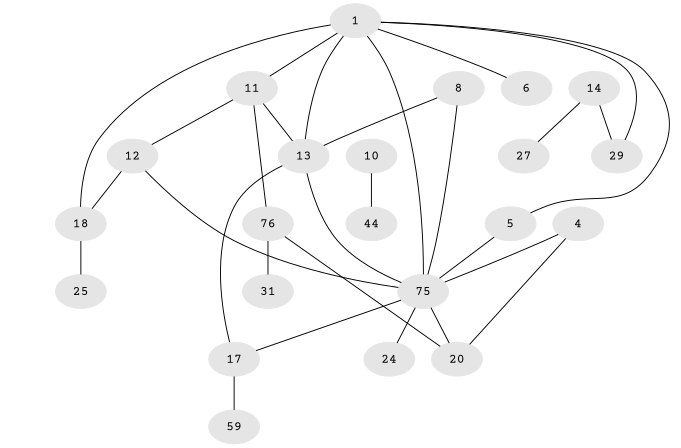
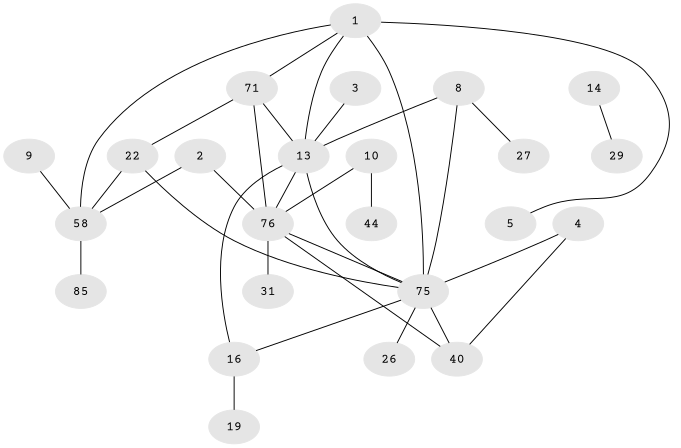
edge "1" -- "29": removed
node "11": label "11" -> "71"
node "3": added
node "6": removed
edge "14" -- "27": now "8" -- "27"
node "9": added
node "12": label "12" -> "22"
node "2": added
edge "13" -- "76": added
edge "10" -- "76": added
node "18": label "18" -> "58"
edge "5" -- "75": now "76" -- "75"
node "25": label "25" -> "85"
node "17": label "17" -> "16"
node "24": label "24" -> "26"
node "20": label "20" -> "40"
node "59": label "59" -> "19"
